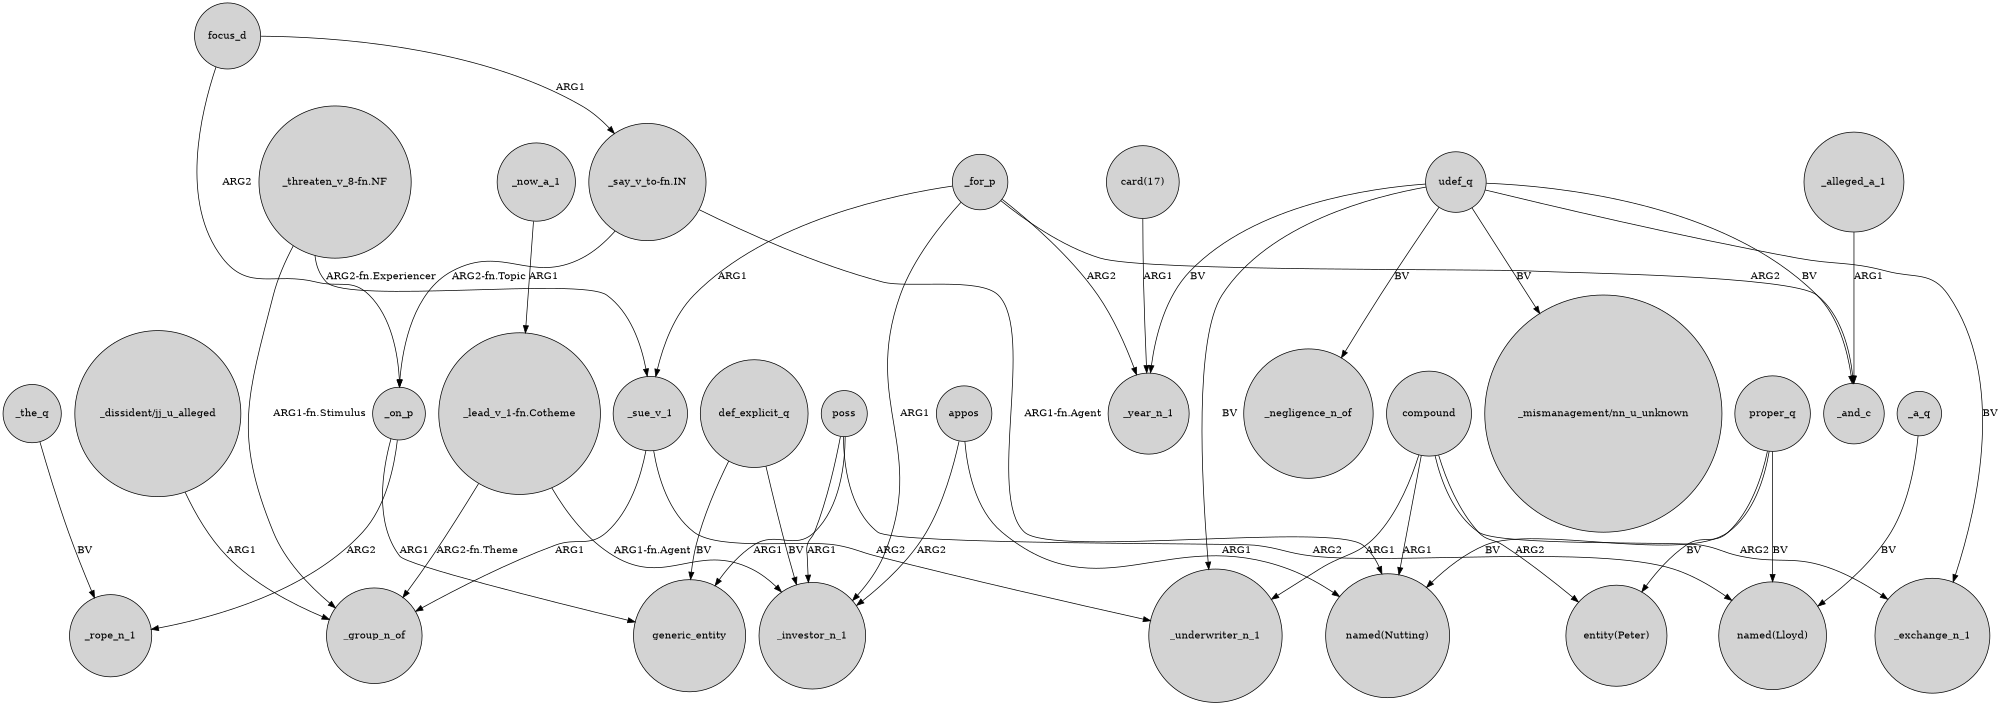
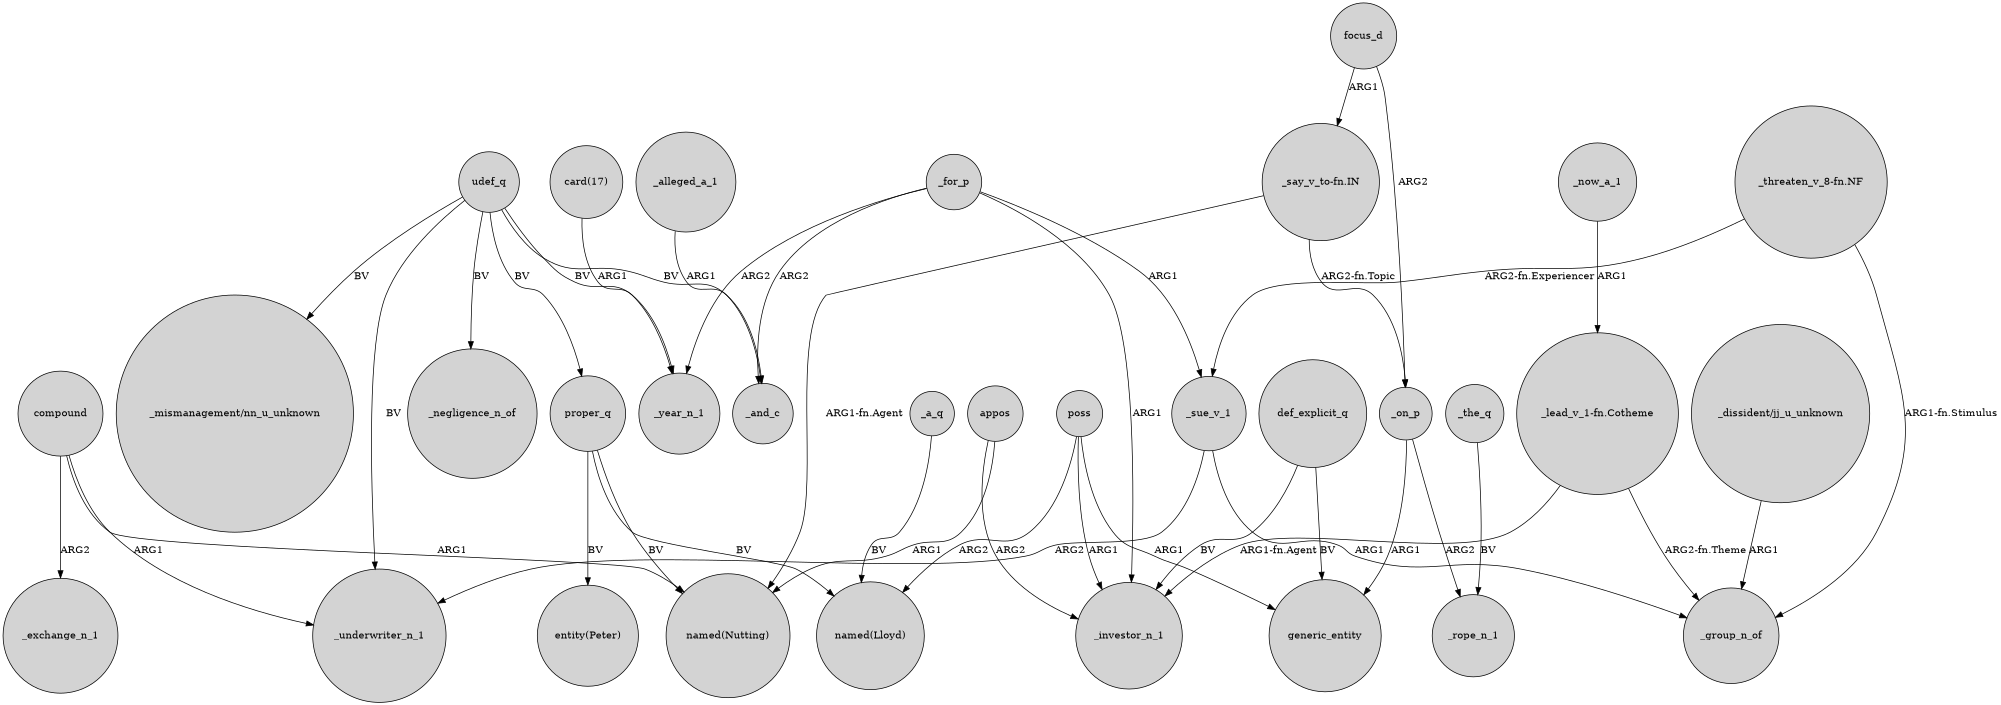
edge "udef_q" -> "_exchange_n_1": now "udef_q" -> "proper_q"
node "_dissident/jj_u_alleged": label "_dissident/jj_u_alleged" -> "_dissident/jj_u_unknown"
edge "compound" -> "entity(Peter)": removed, label "ARG2"
